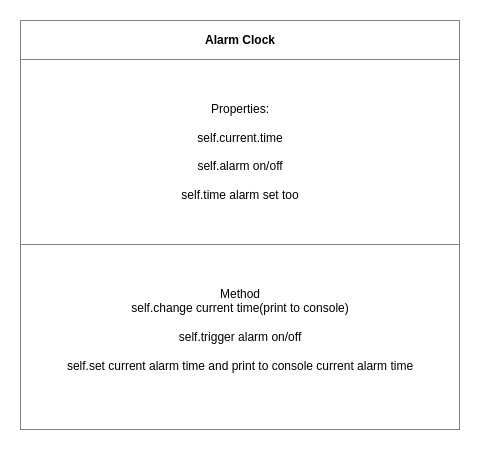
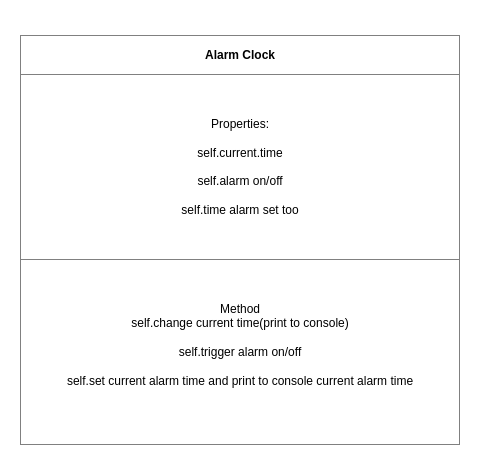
node "Alarm Clock Properties: self.current.time self.alarm on/off self.time alarm set too Method self.change current time(print to console) self.trigger alarm on/off self.set current alarm time and print to console current alarm time": moved (241, 226) -> (241, 241)
